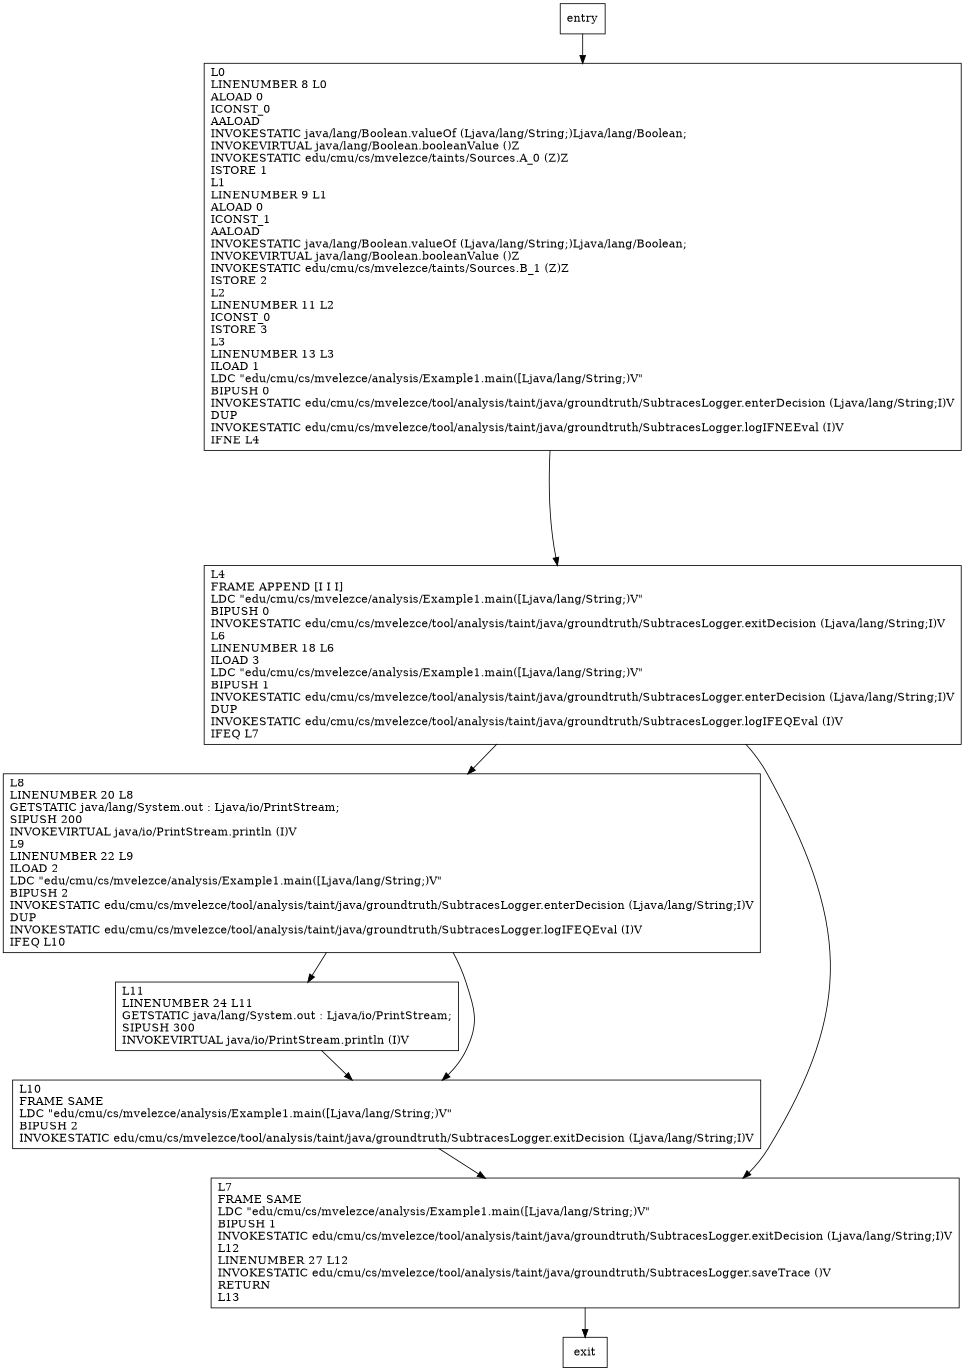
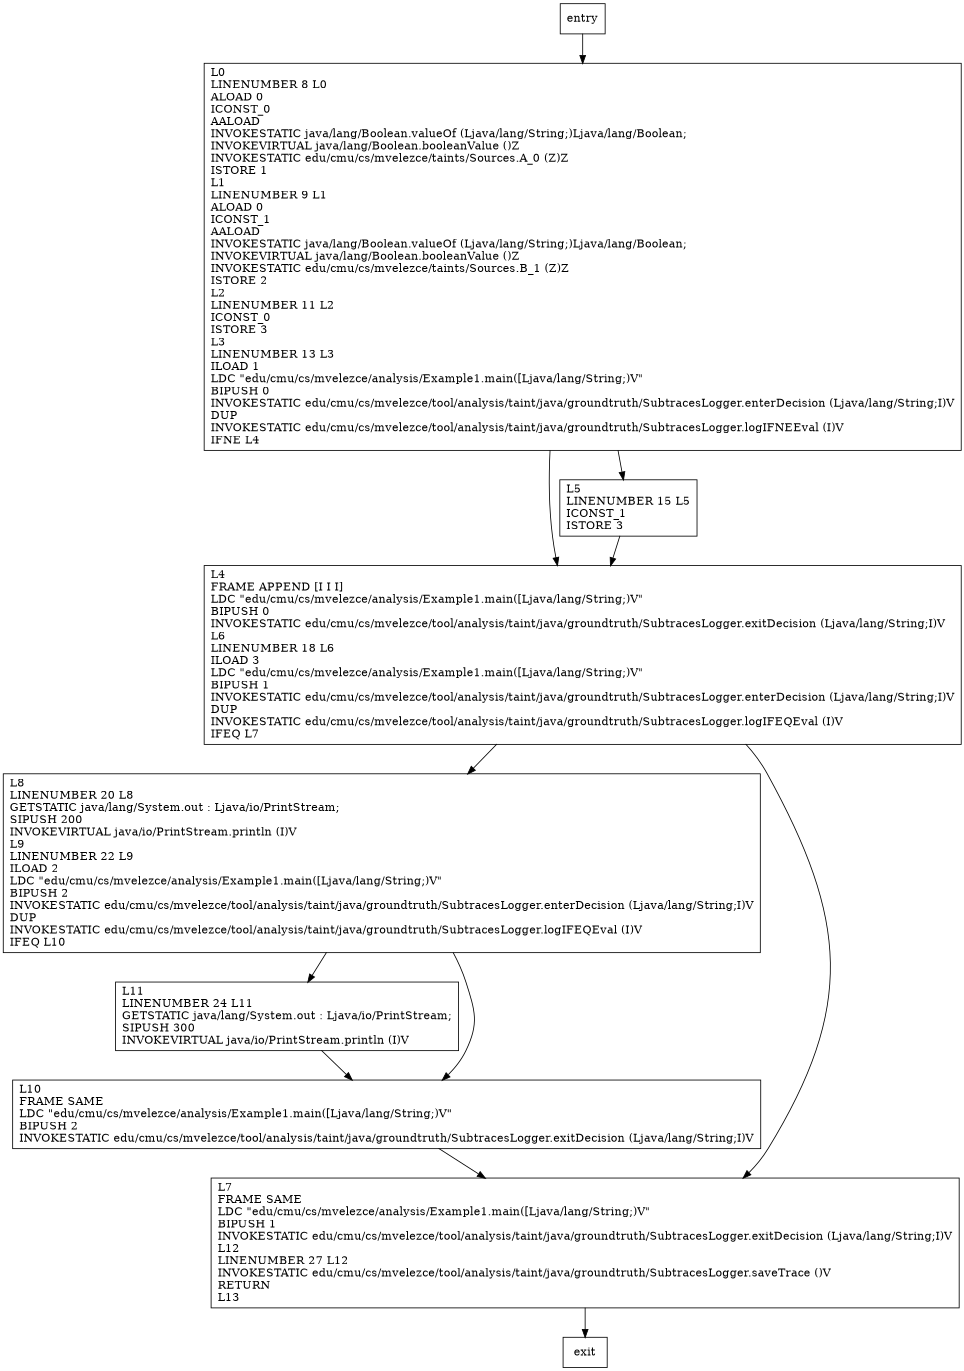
node "L5 LINENUMBER 15 L5 ICONST_1 ISTORE 3": added
